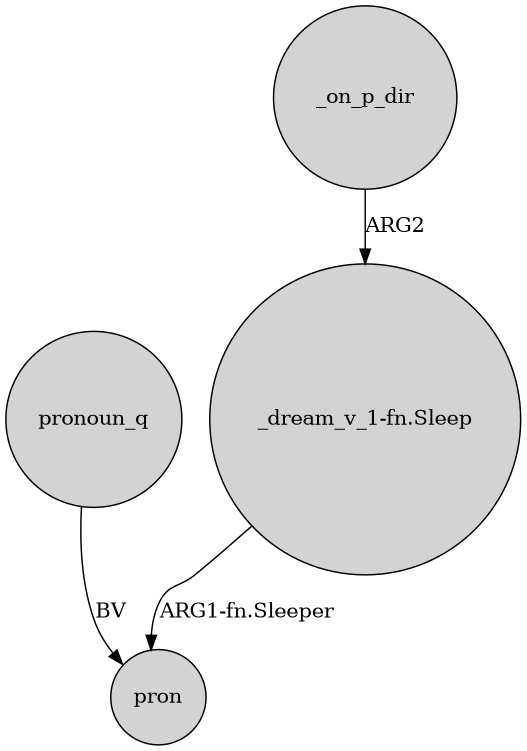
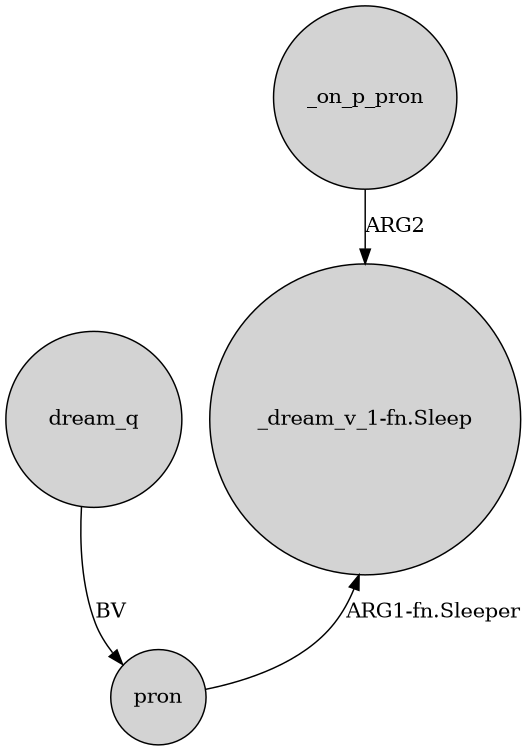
node "_on_p_dir": label "_on_p_dir" -> "_on_p_pron"
node "pronoun_q": label "pronoun_q" -> "dream_q"
edge "_dream_v_1-fn.Sleep" -> "pron": reversed
